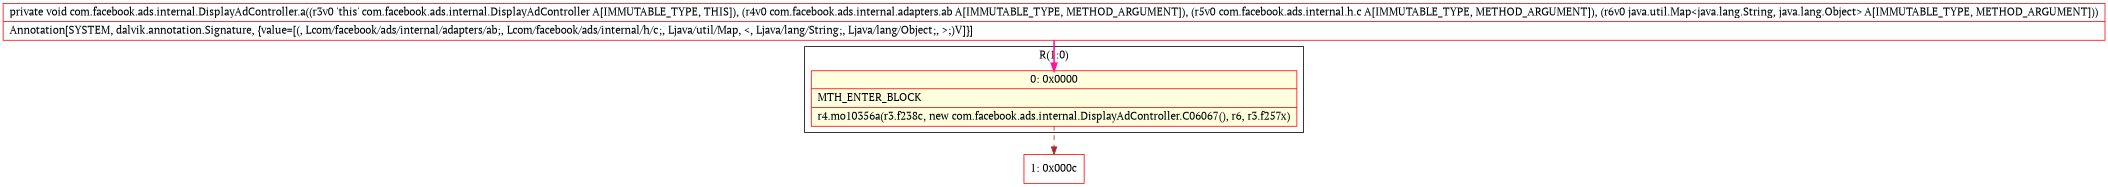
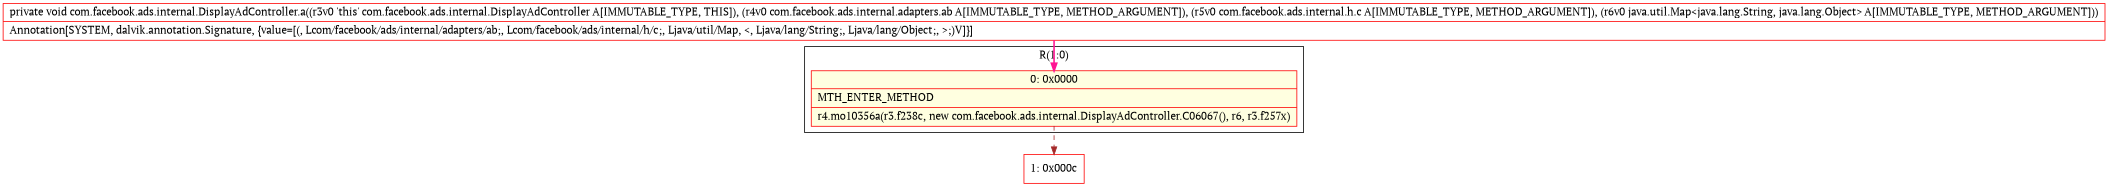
node "0: 0x0000": text "MTH_ENTER_BLOCK" -> "MTH_ENTER_METHOD"
